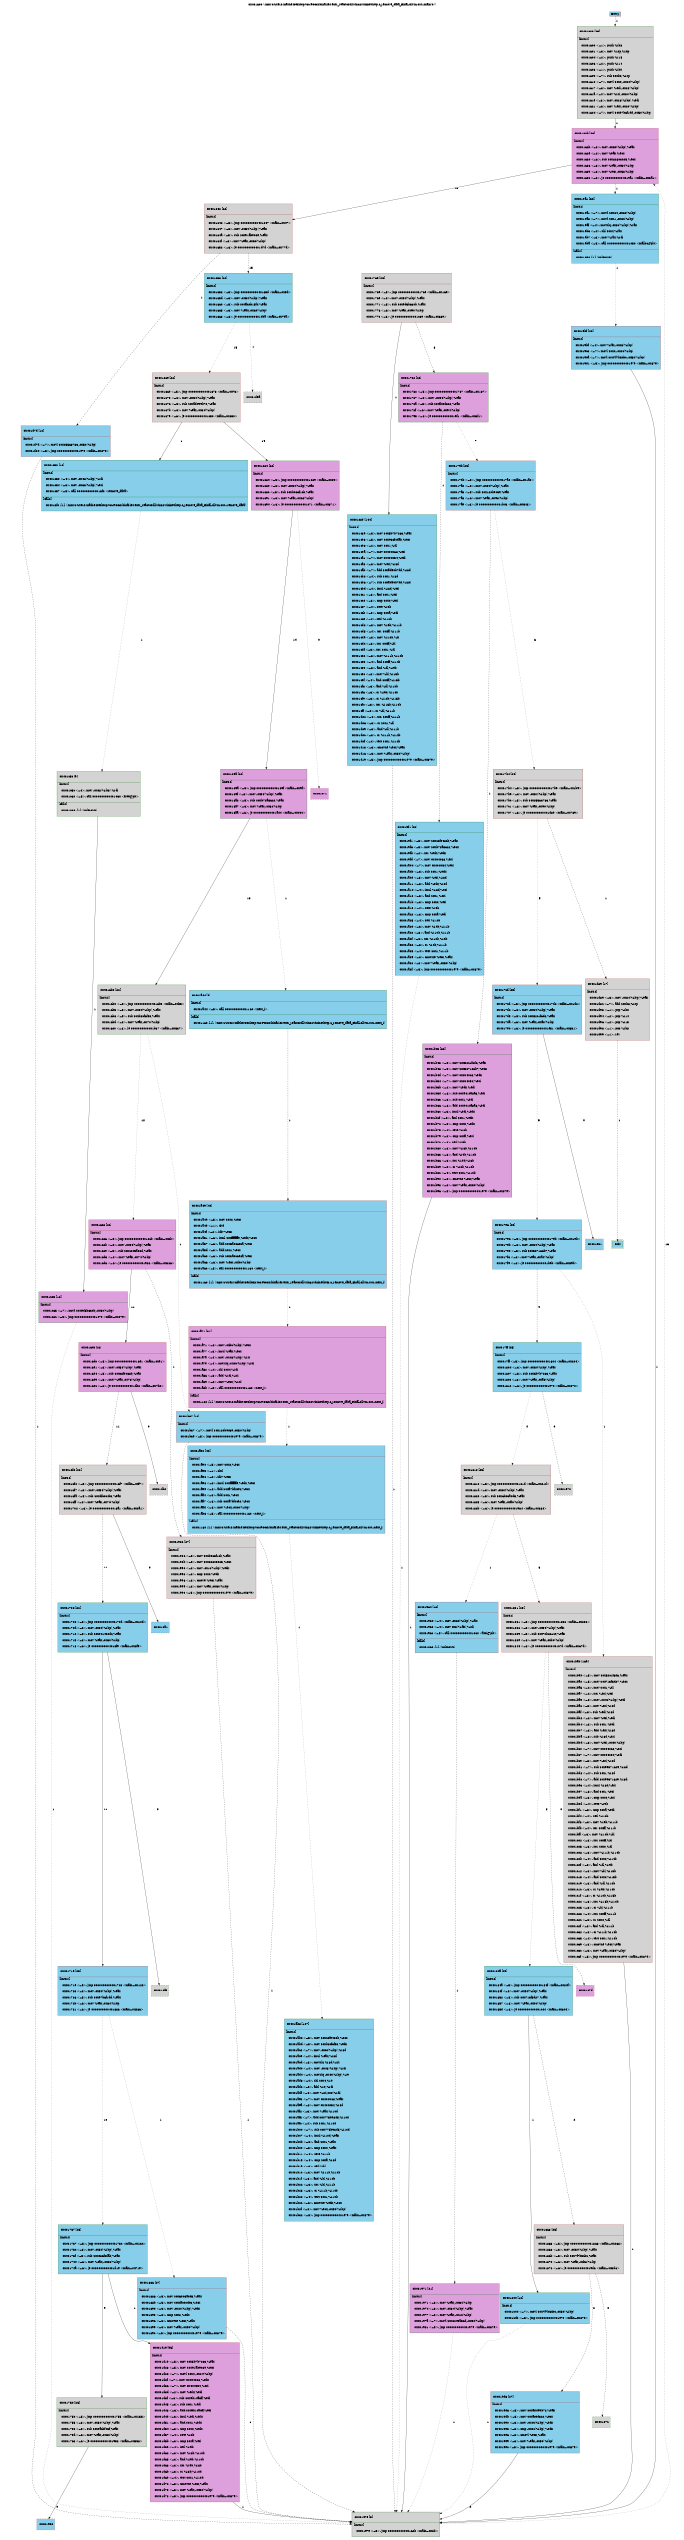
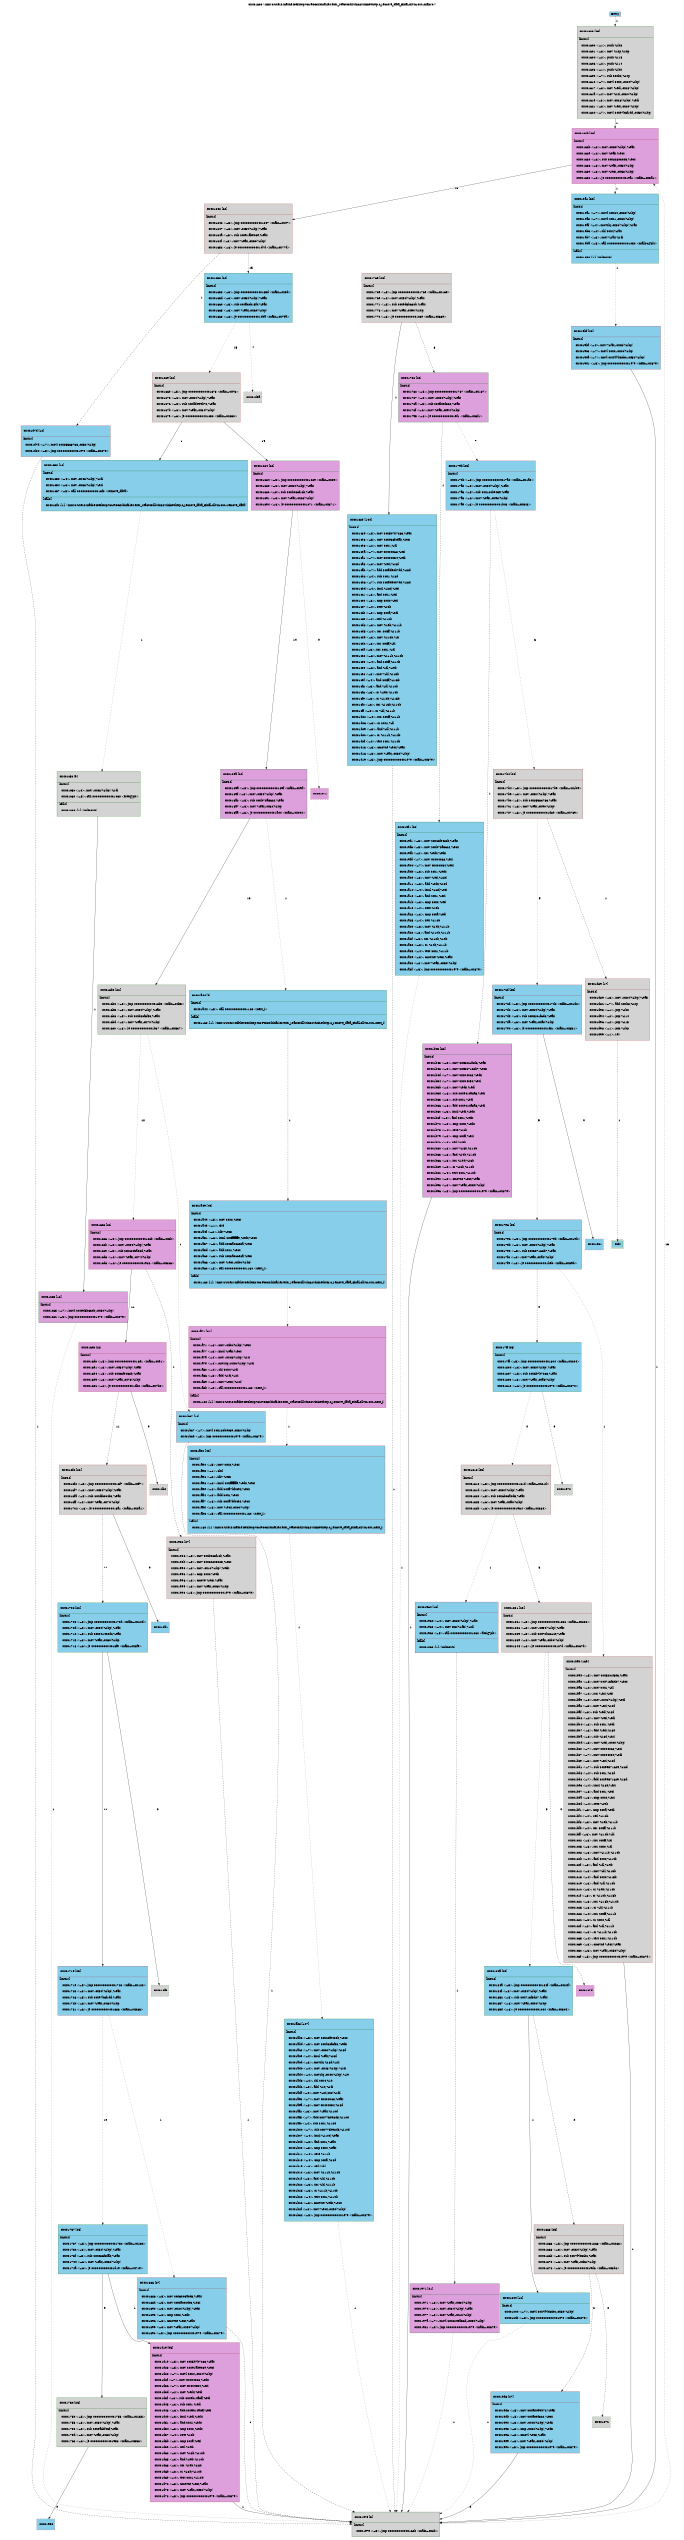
edge "0x401ab8 [127]" -> "0x401e7e [5]": added, label "1"
